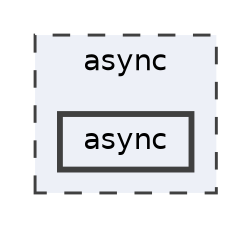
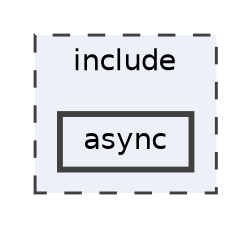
cluster "async": label "async" -> "include"
